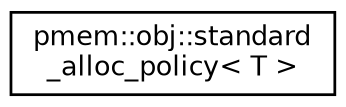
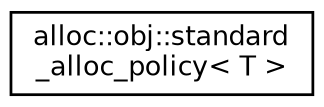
node "pmem::obj::standard _alloc_policy< T >": label "pmem::obj::standard _alloc_policy< T >" -> "alloc::obj::standard _alloc_policy< T >"
